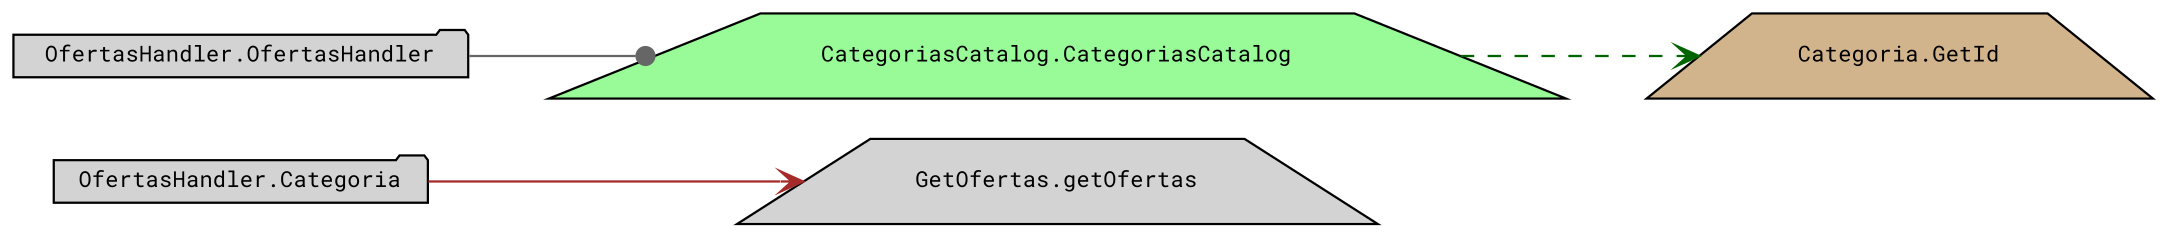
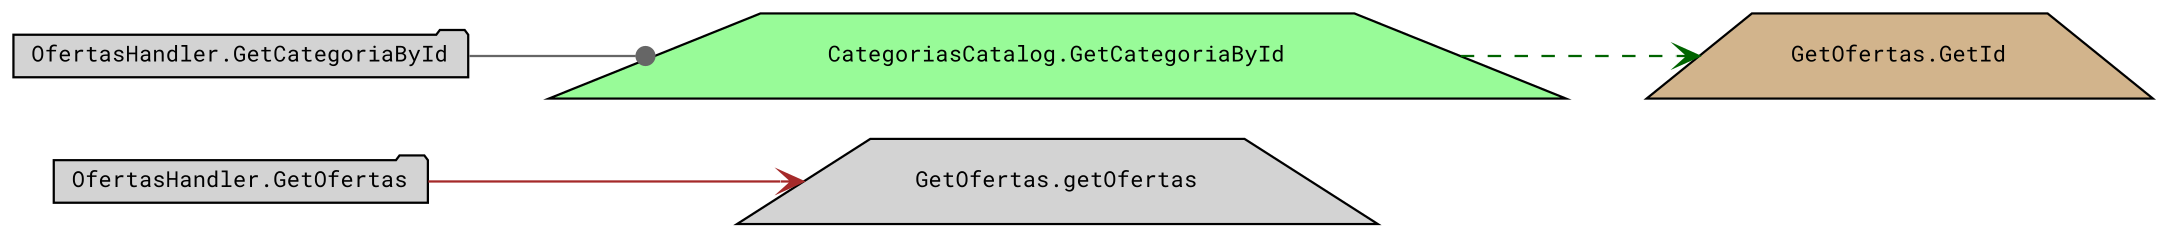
node "OfertasHandler.OfertasHandler": label "OfertasHandler.OfertasHandler" -> "OfertasHandler.GetCategoriaById"
node "CategoriasCatalog.CategoriasCatalog": label "CategoriasCatalog.CategoriasCatalog" -> "CategoriasCatalog.GetCategoriaById"
node "Categoria.GetId": label "Categoria.GetId" -> "GetOfertas.GetId"
node "OfertasHandler.Categoria": label "OfertasHandler.Categoria" -> "OfertasHandler.GetOfertas"
